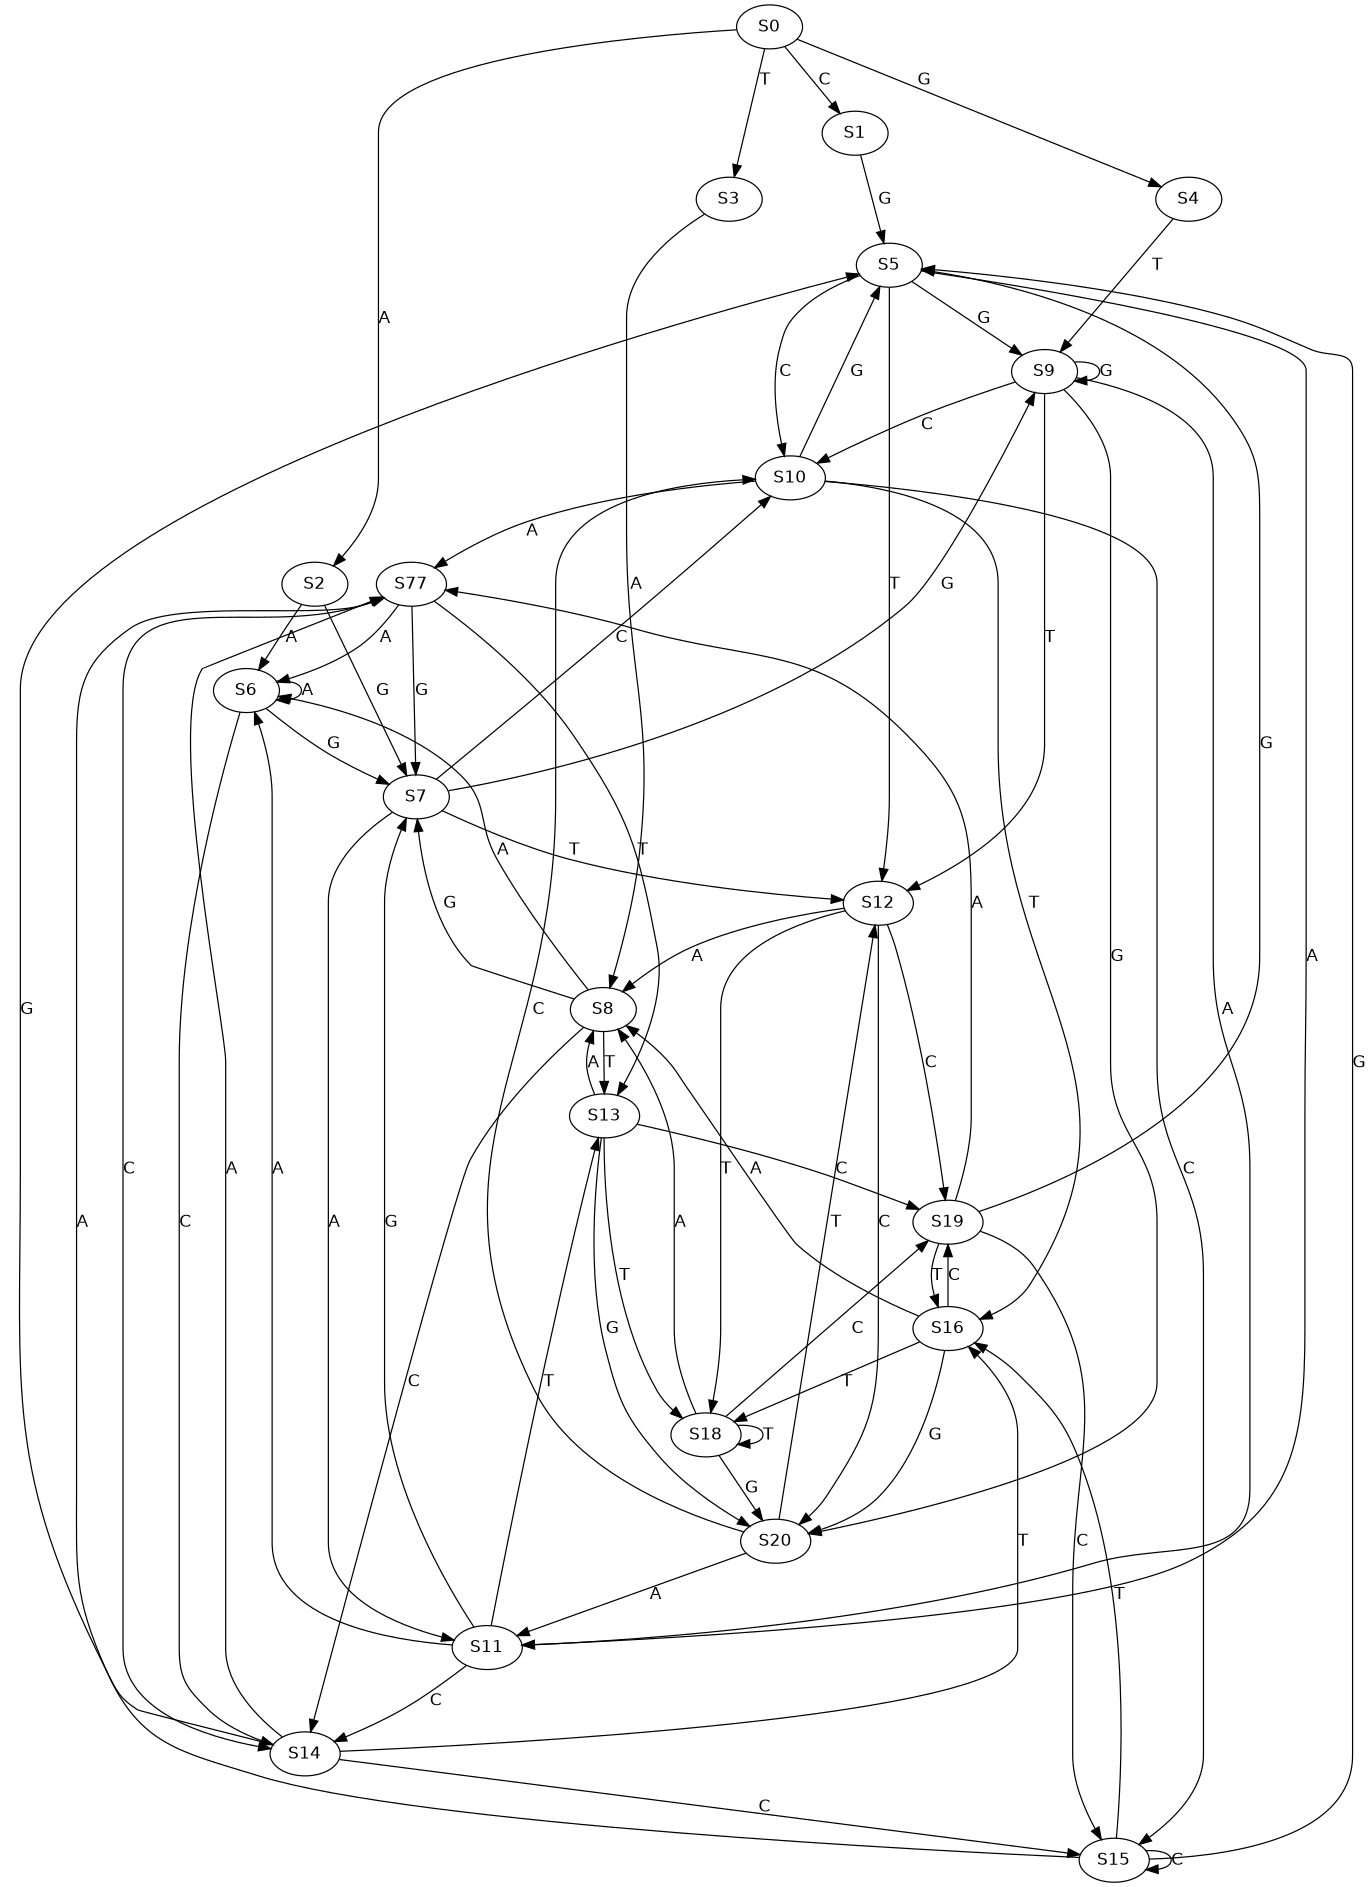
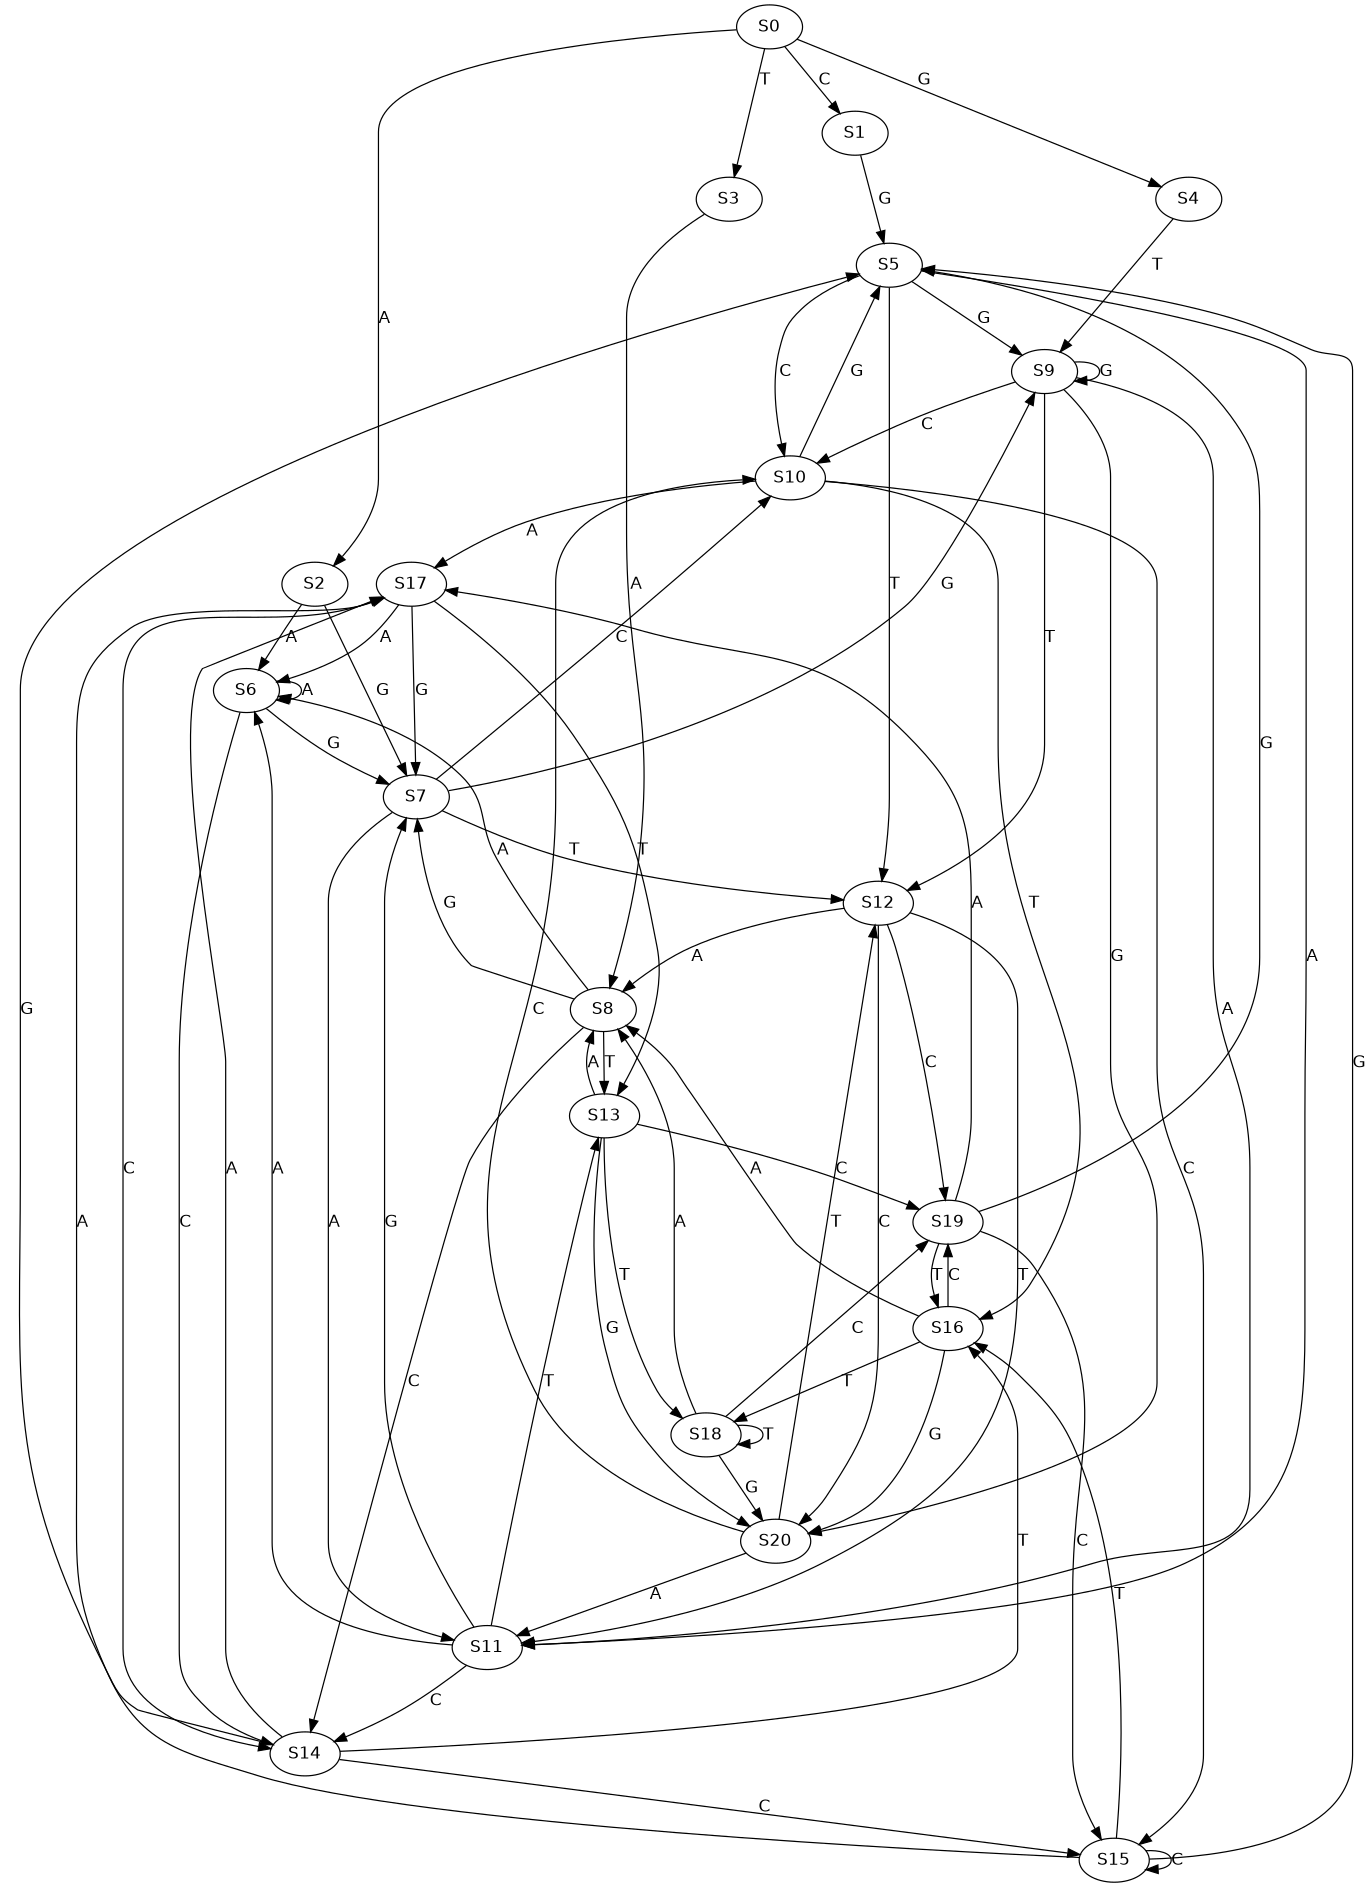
node "S77": label "S77" -> "S17"
edge "S12" -> "S18": now "S12" -> "S11"
